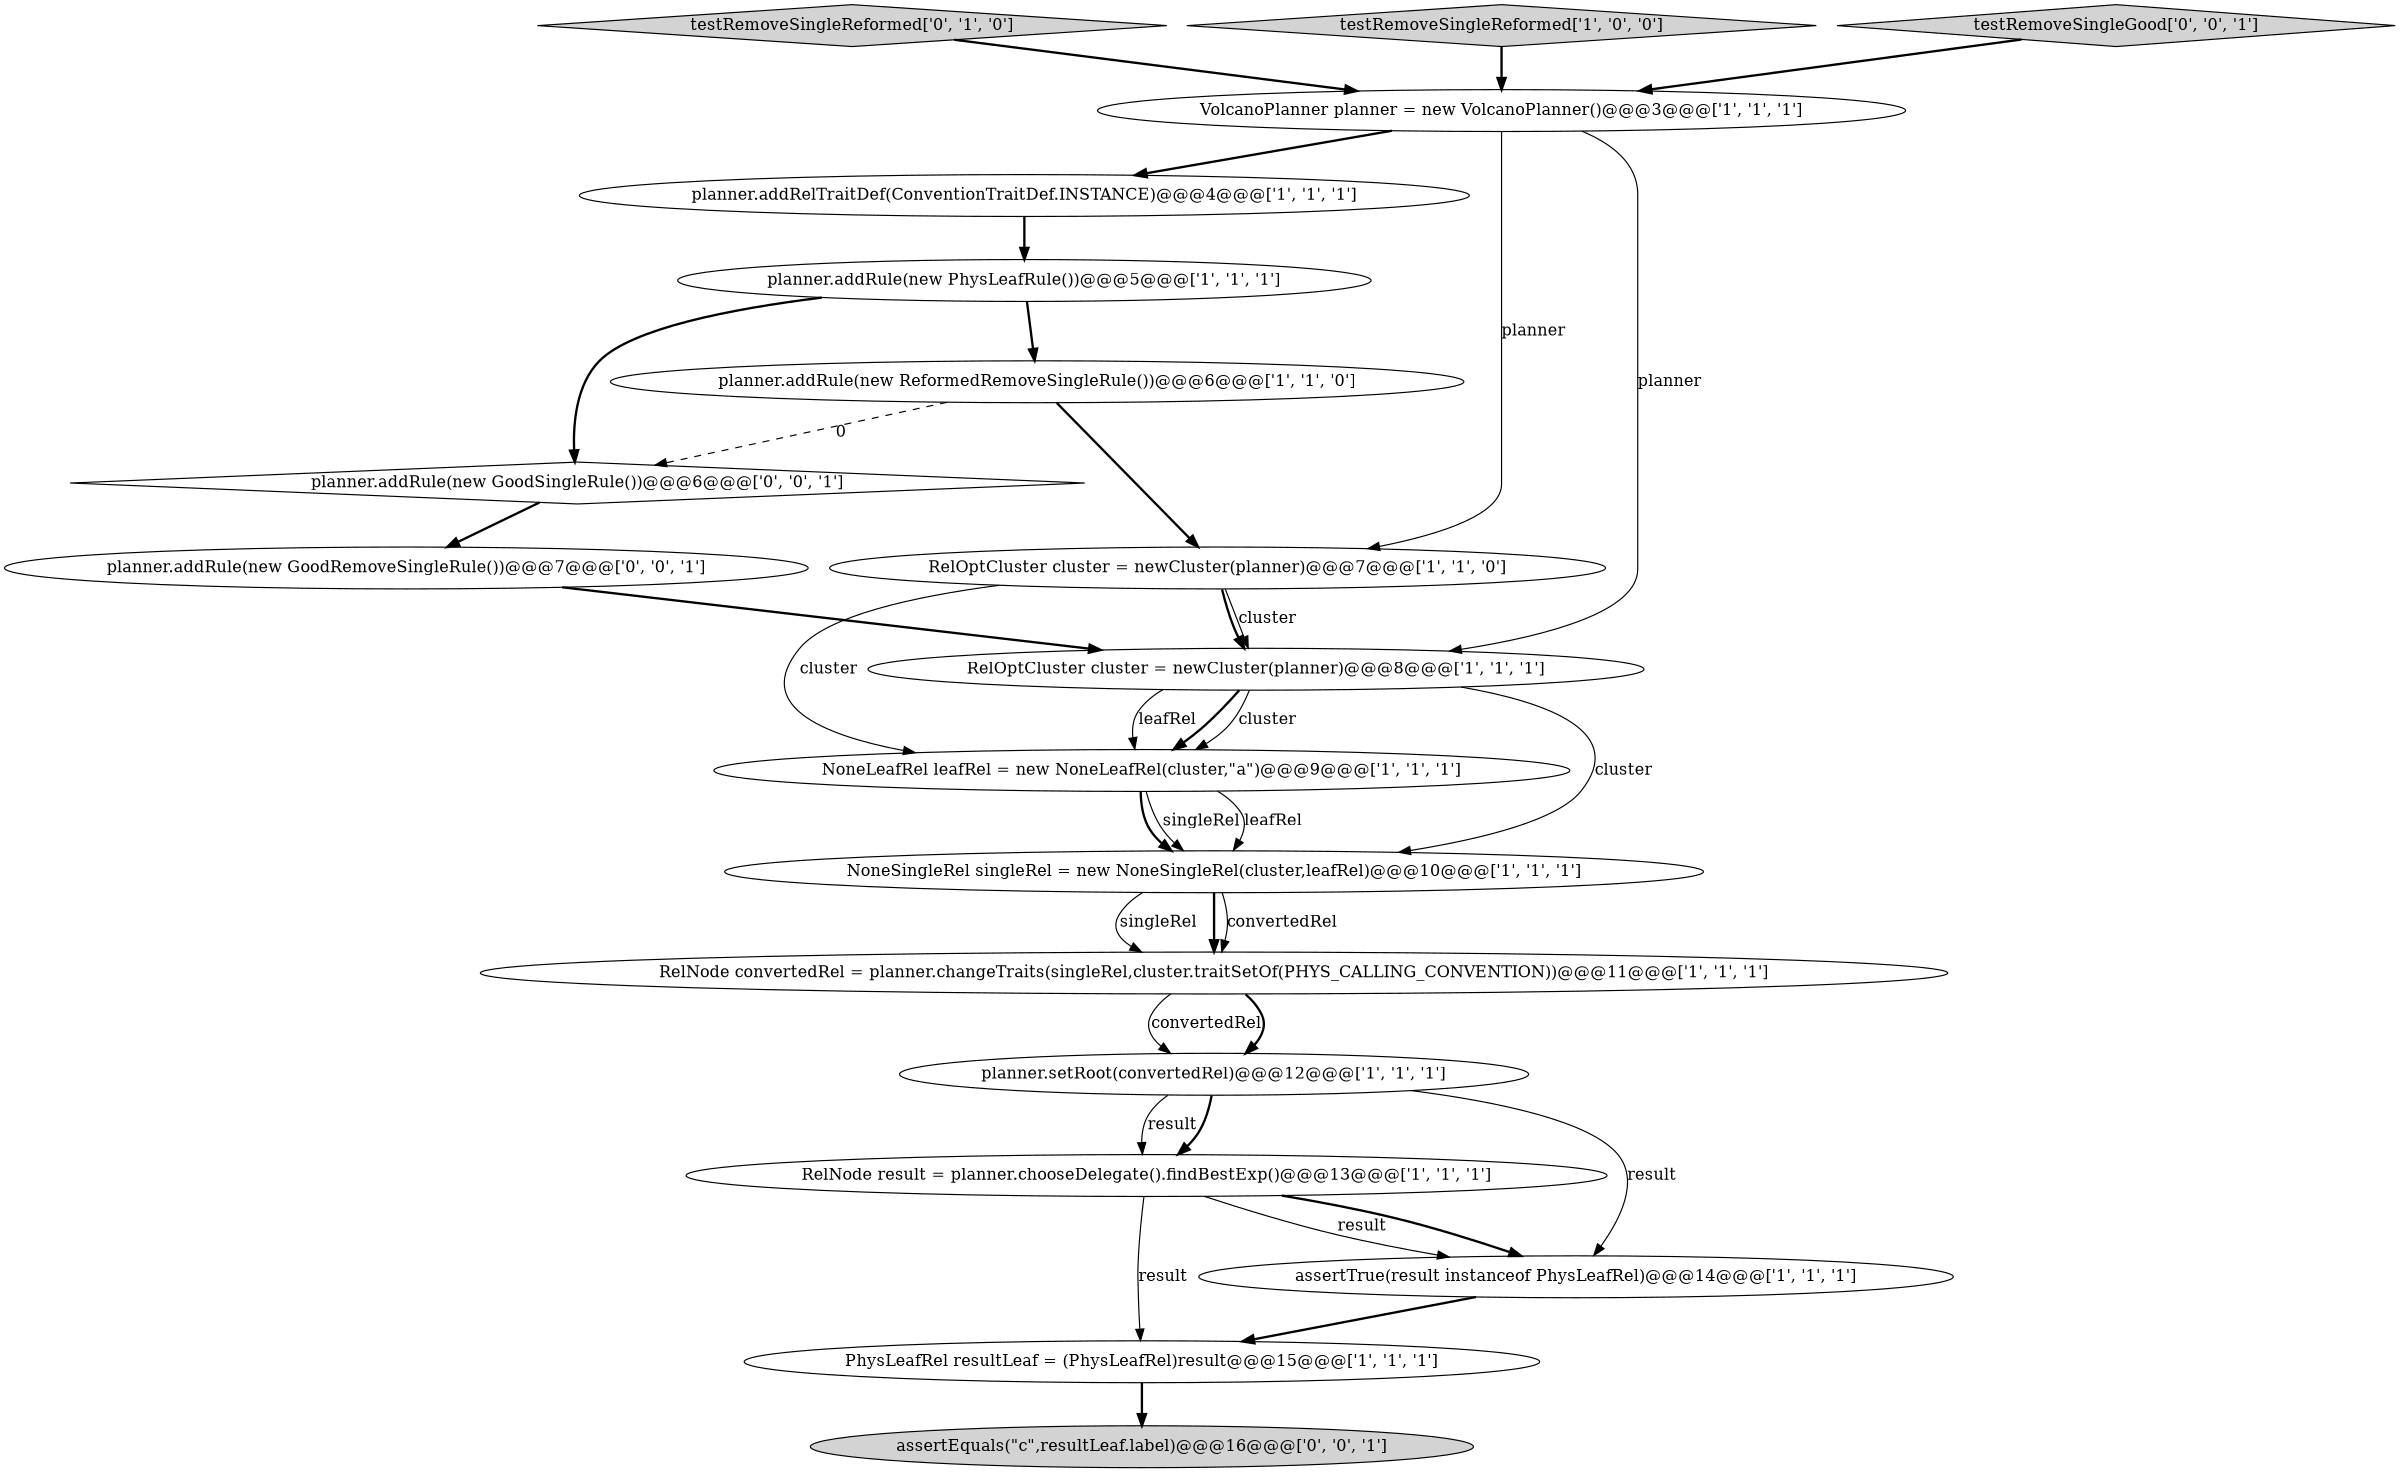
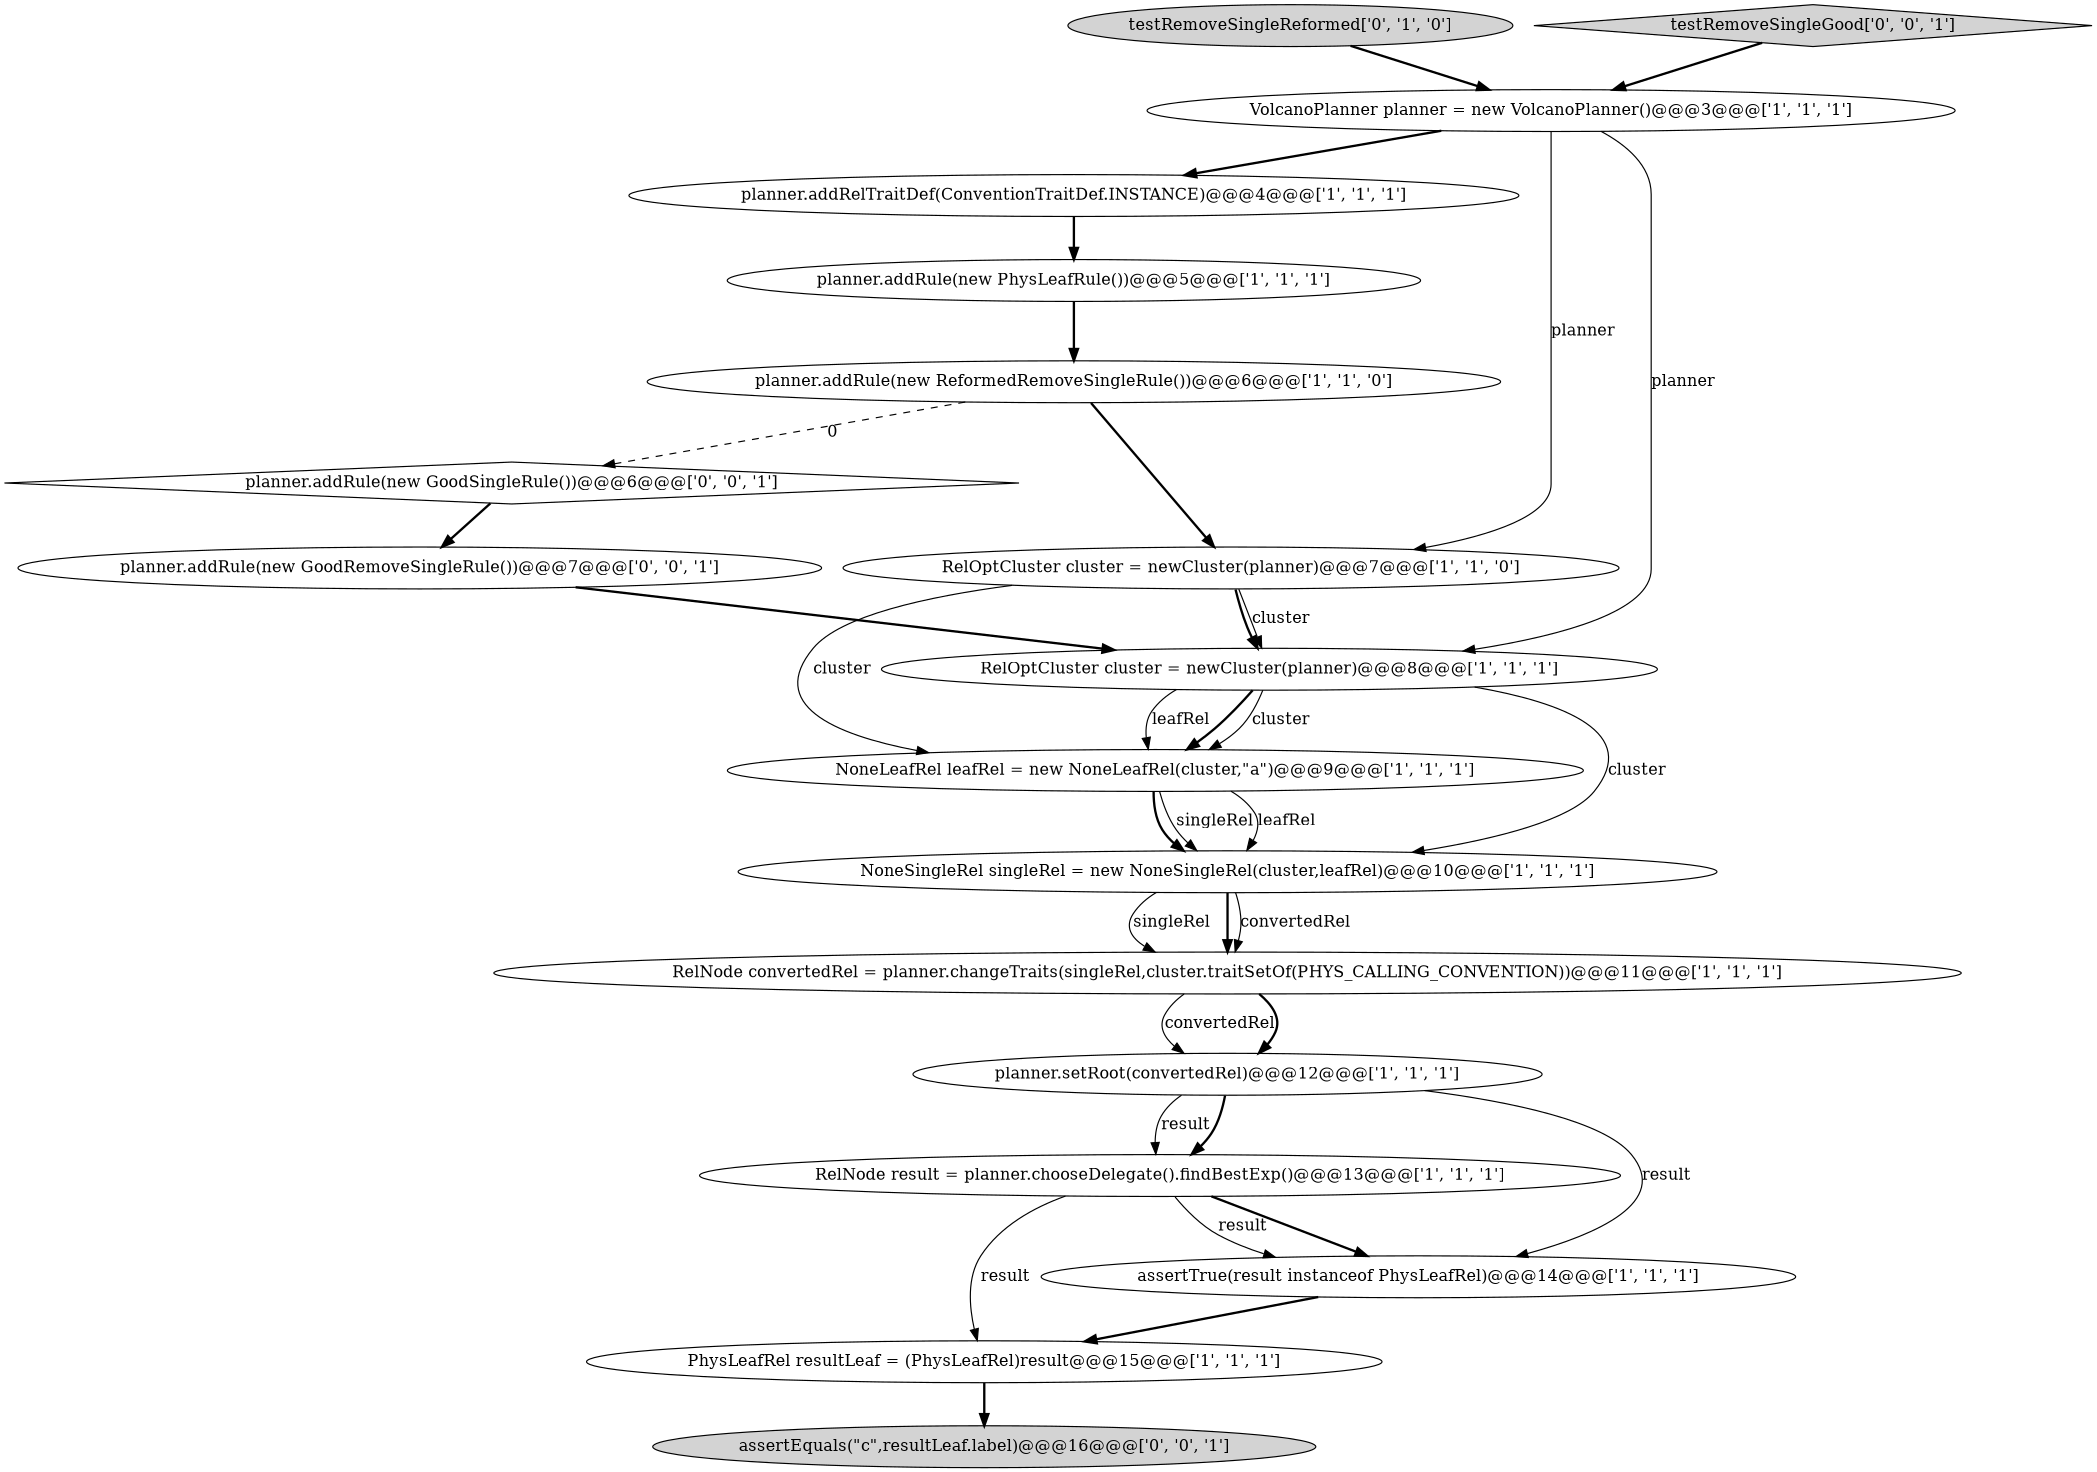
node "testRemoveSingleReformed['0', '1', '0']": shape diamond -> ellipse
node "testRemoveSingleReformed['1', '0', '0']": removed
edge "planner.addRule(new PhysLeafRule())@@@5@@@['1', '1', '1']" -> "planner.addRule(new GoodSingleRule())@@@6@@@['0', '0', '1']": removed
